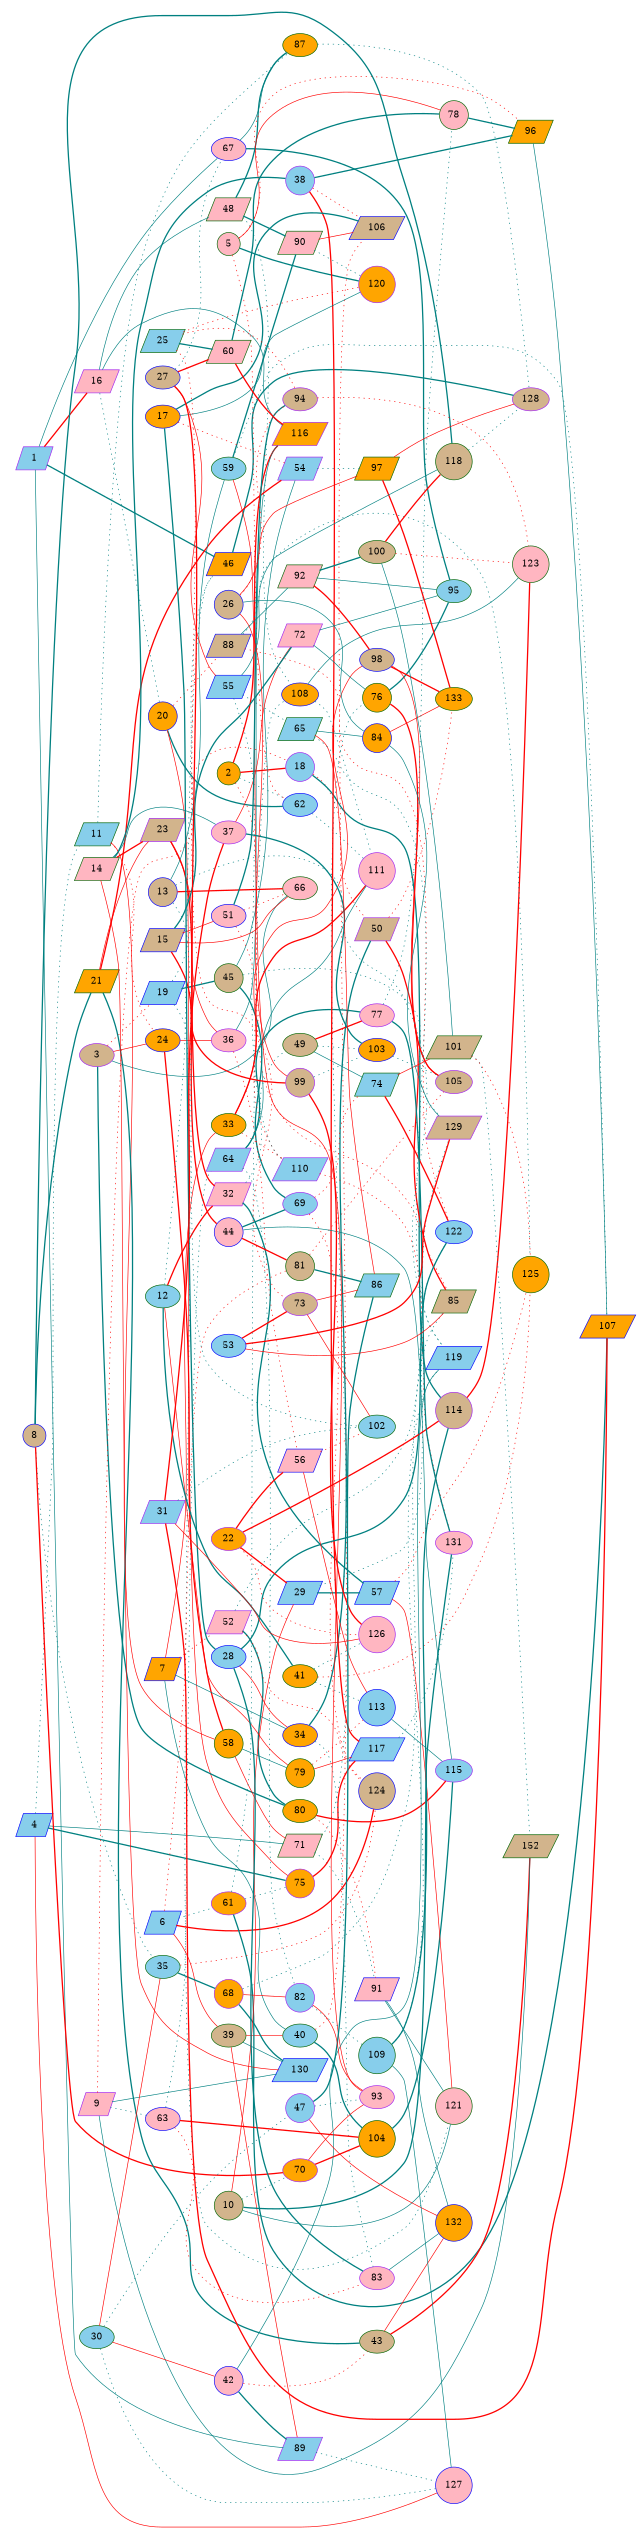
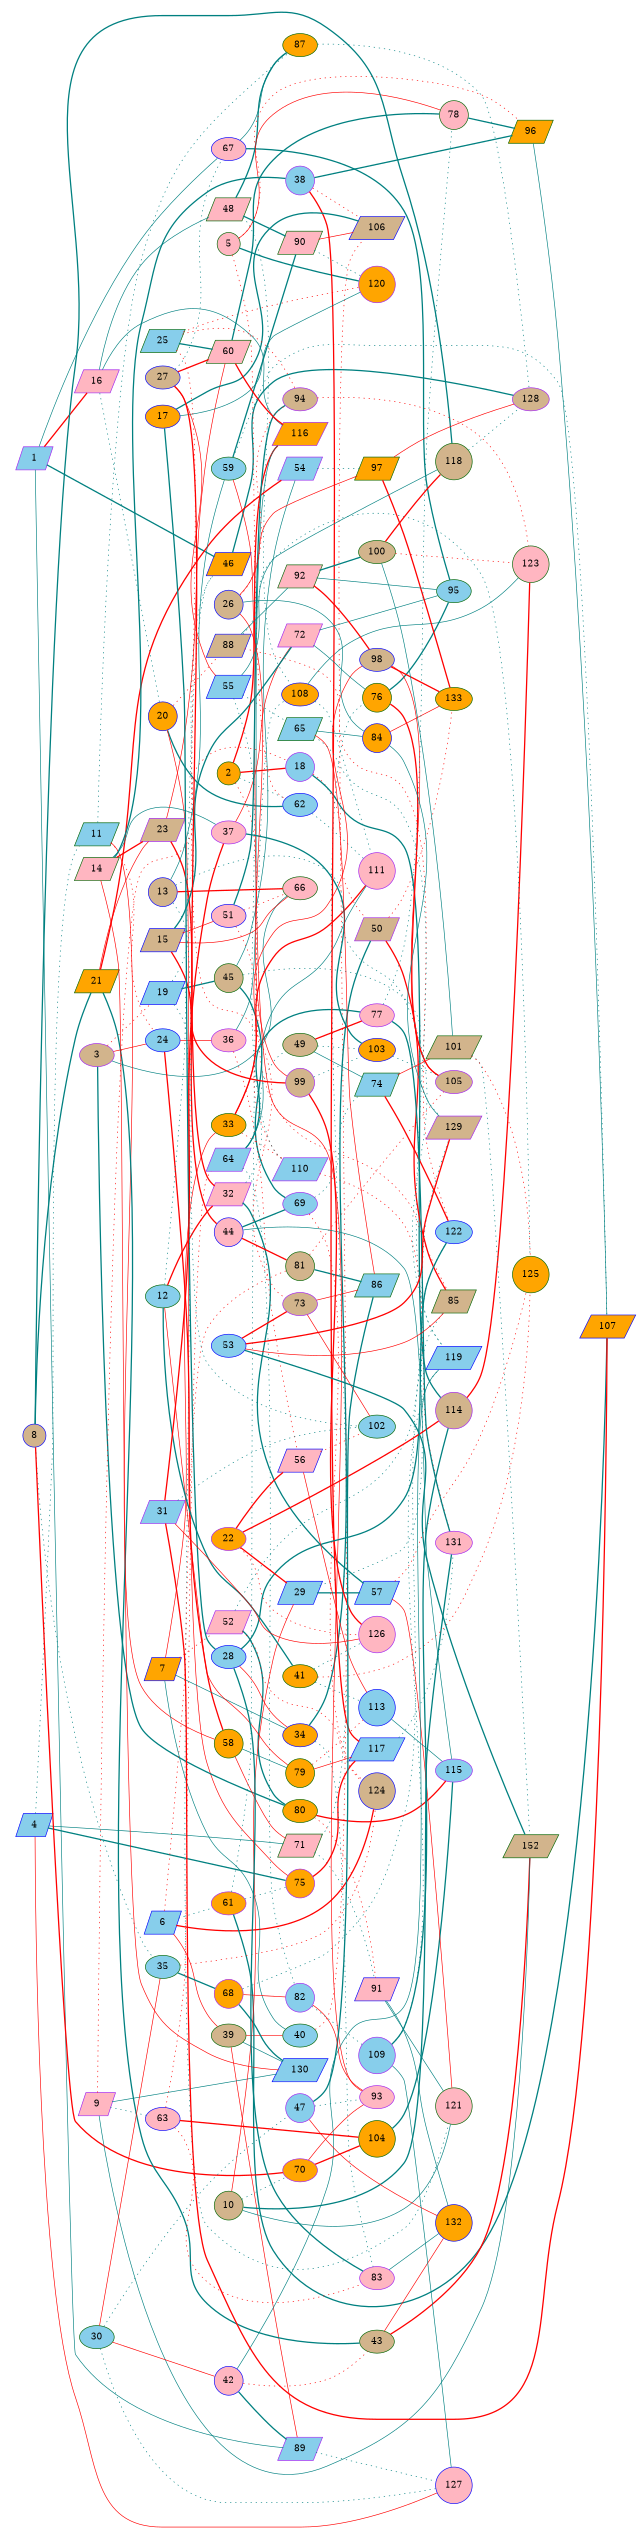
edge "17" -- "54": removed
edge "23" -- "36": now "23" -- "60"
node "24": fillcolor orange -> skyblue
edge "74" -- "69": color red -> teal
edge "53" -- "152": added
edge "64" -- "63": color teal -> red
node "109": color darkgreen -> purple
edge "40" -- "104": removed
